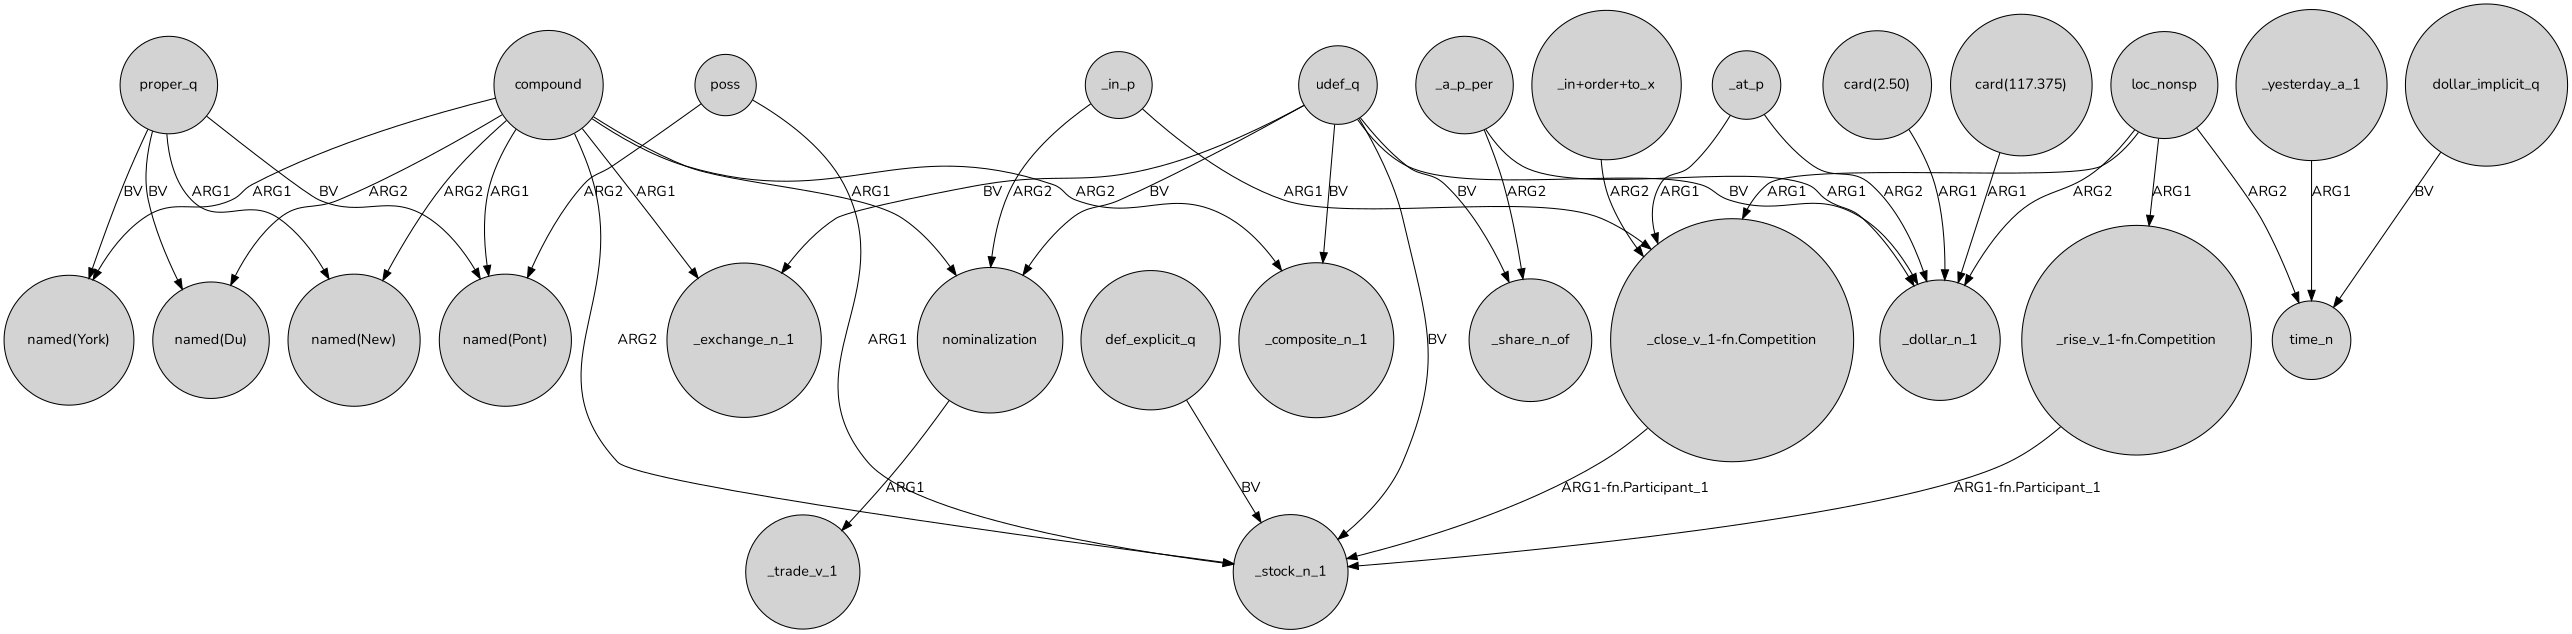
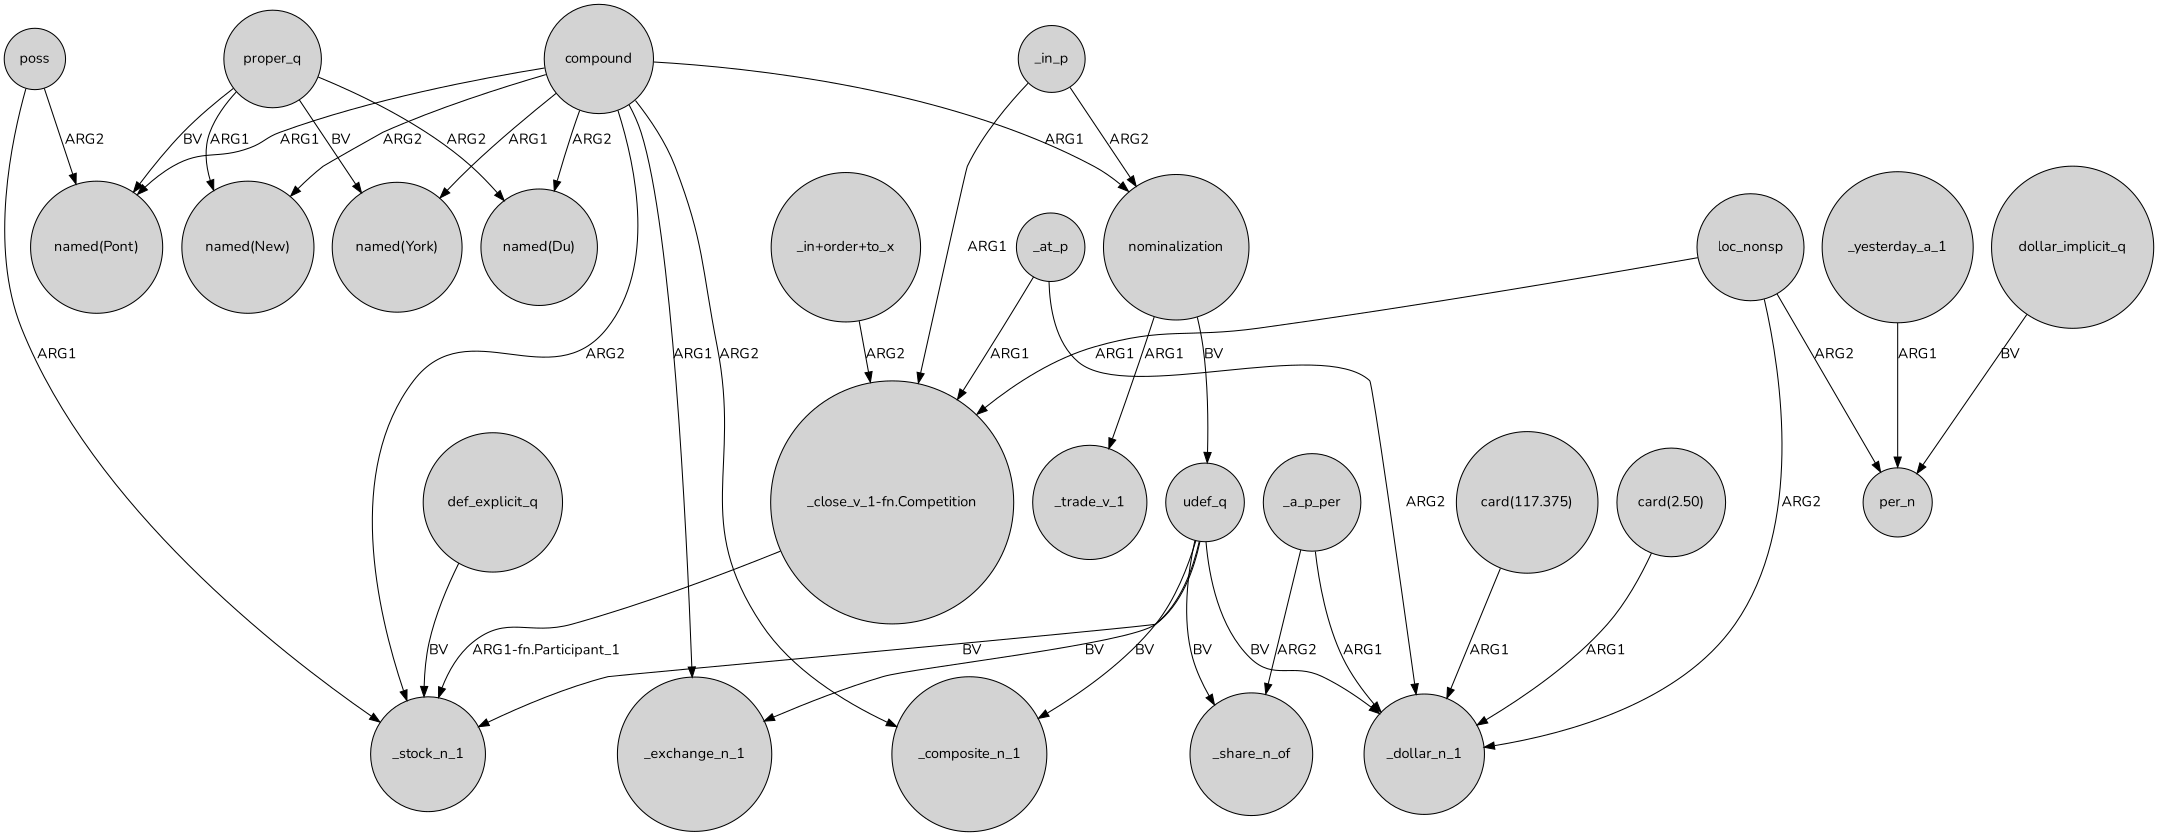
edge "udef_q" -> "nominalization": reversed
edge "proper_q" -> "named(Du)": label "BV" -> "ARG2"
node "_rise_v_1-fn.Competition": removed
node "time_n": label "time_n" -> "per_n"
